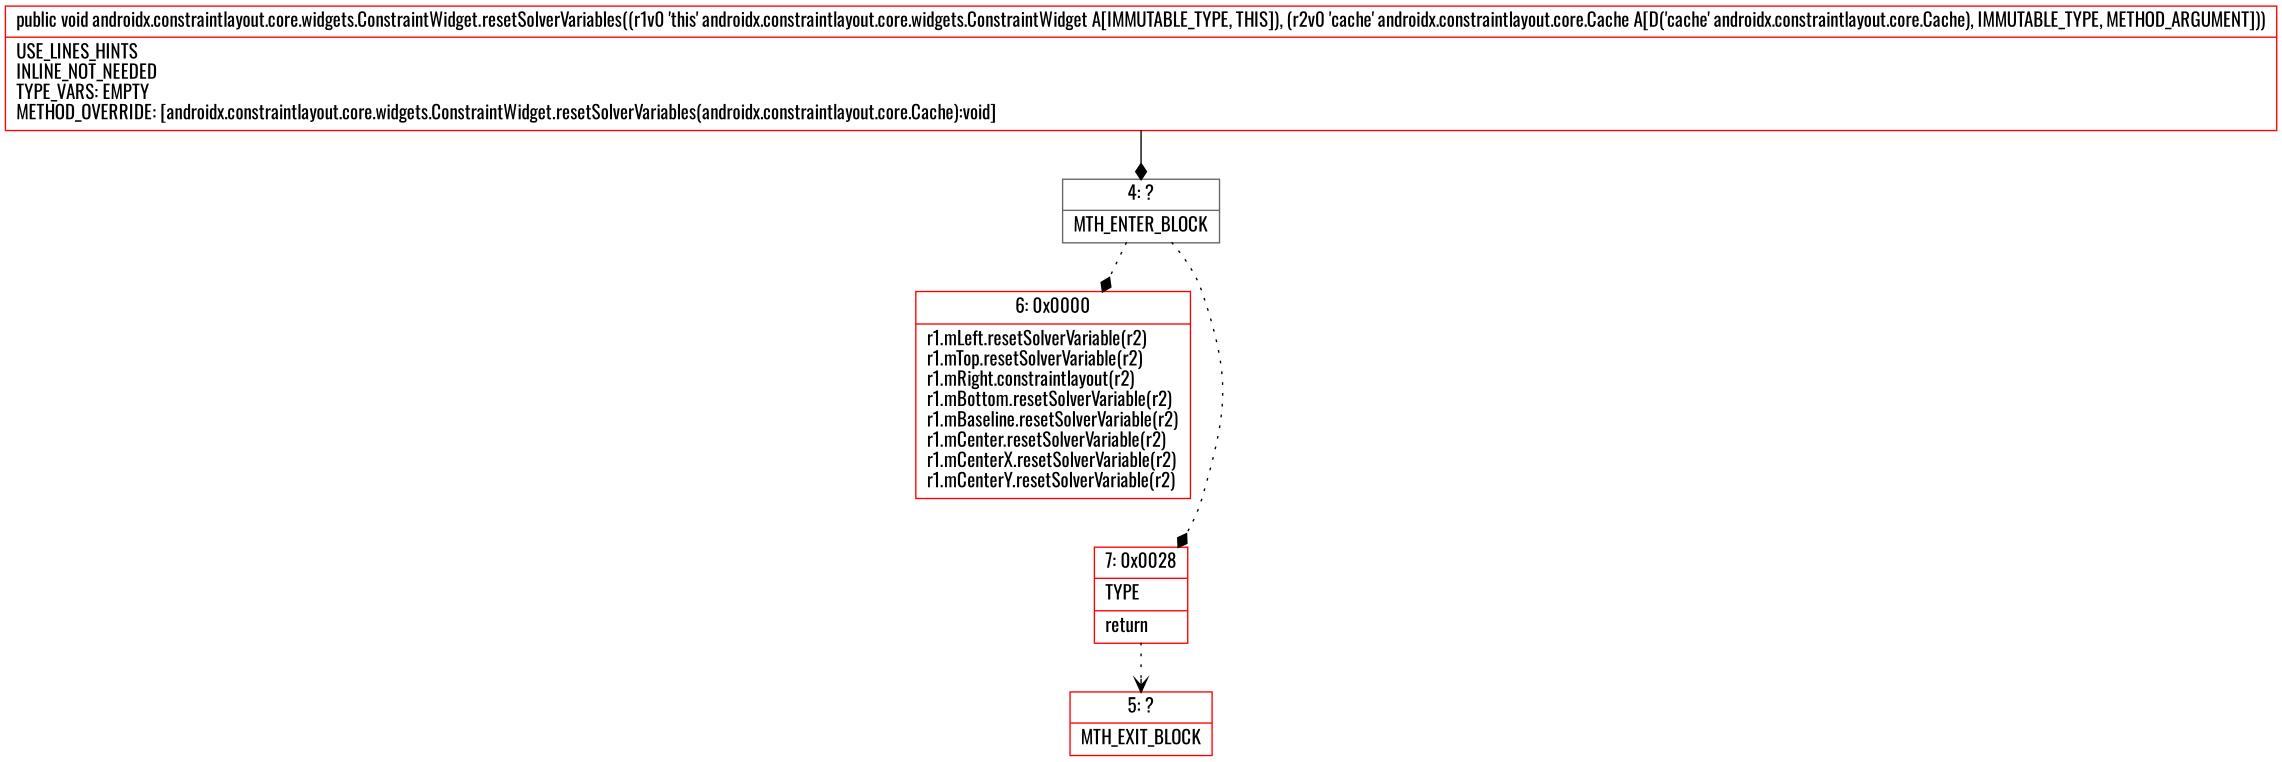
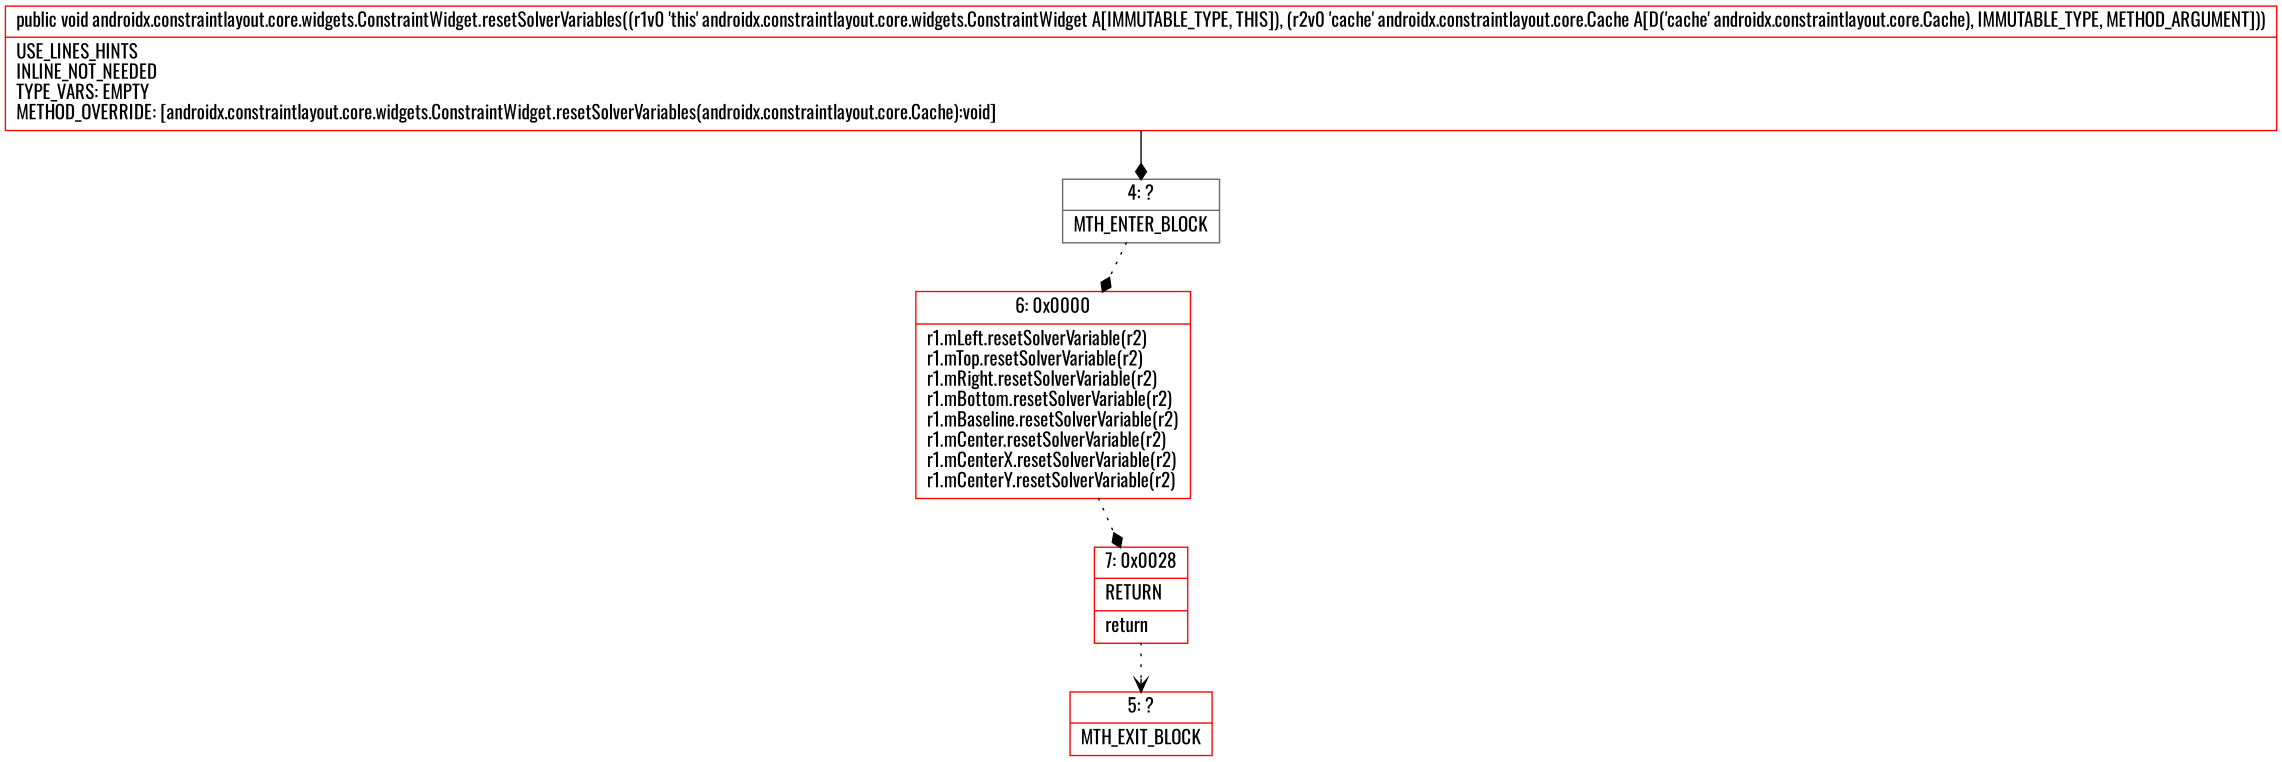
node "6: 0x0000": text "r1.mRight.constraintlayout(r2)" -> "r1.mRight.resetSolverVariable(r2)"
edge "4: ?" -> "7: 0x0028": now "6: 0x0000" -> "7: 0x0028"
node "7: 0x0028": text "TYPE" -> "RETURN"
